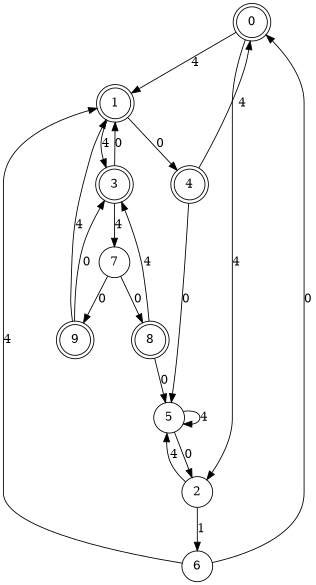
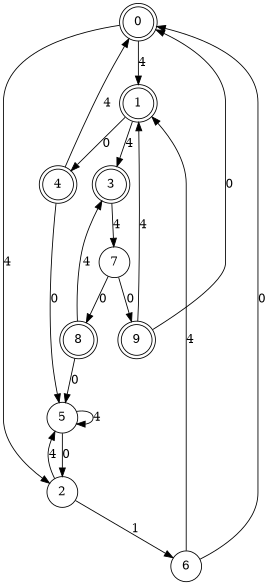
edge "3" -> "1": removed, label "0"
edge "9" -> "3": now "9" -> "0"
